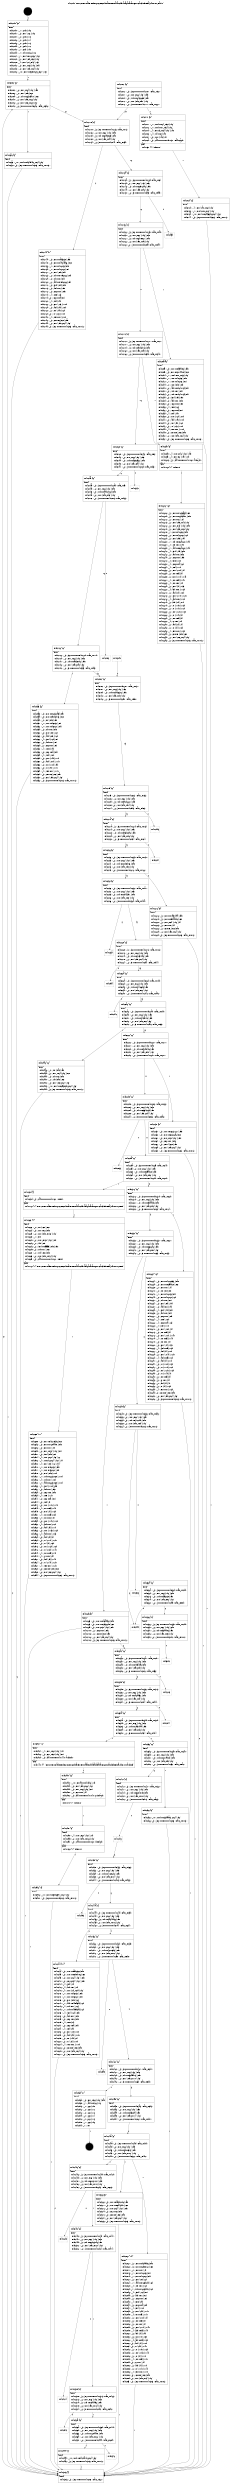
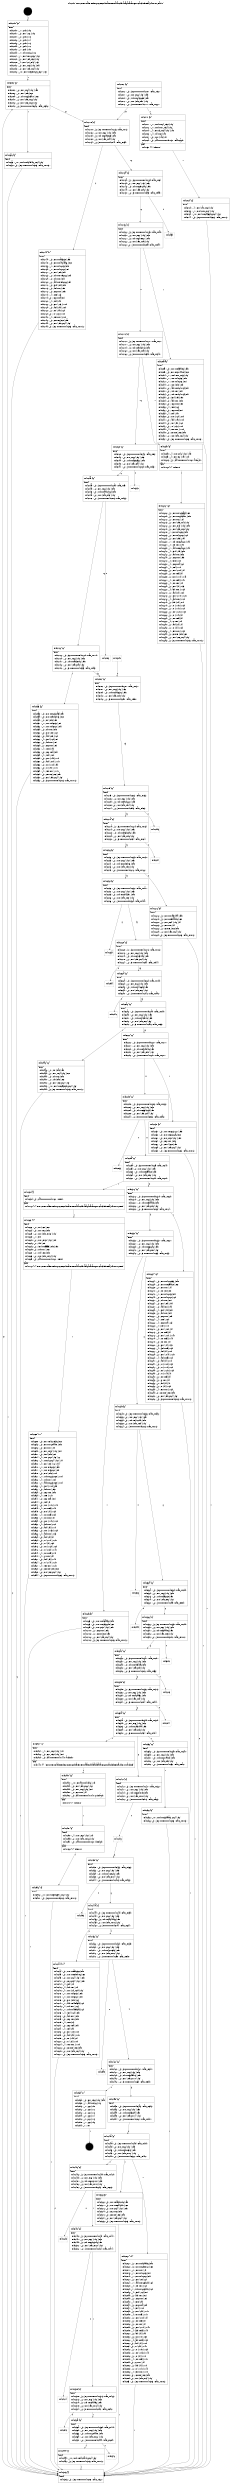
edge "0x40234e [28]" -> "0x402f9f": now "0x40234e [28]" -> "0x40236a [28]"
edge "0x4026f3 [30]" -> "0x4023a2 [28]": now "0x402386 [28]" -> "0x4023a2 [28]"
edge "0x4023f6 [28]" -> "0x402412 [28]": now "0x4023da [28]" -> "0x402412 [28]"
